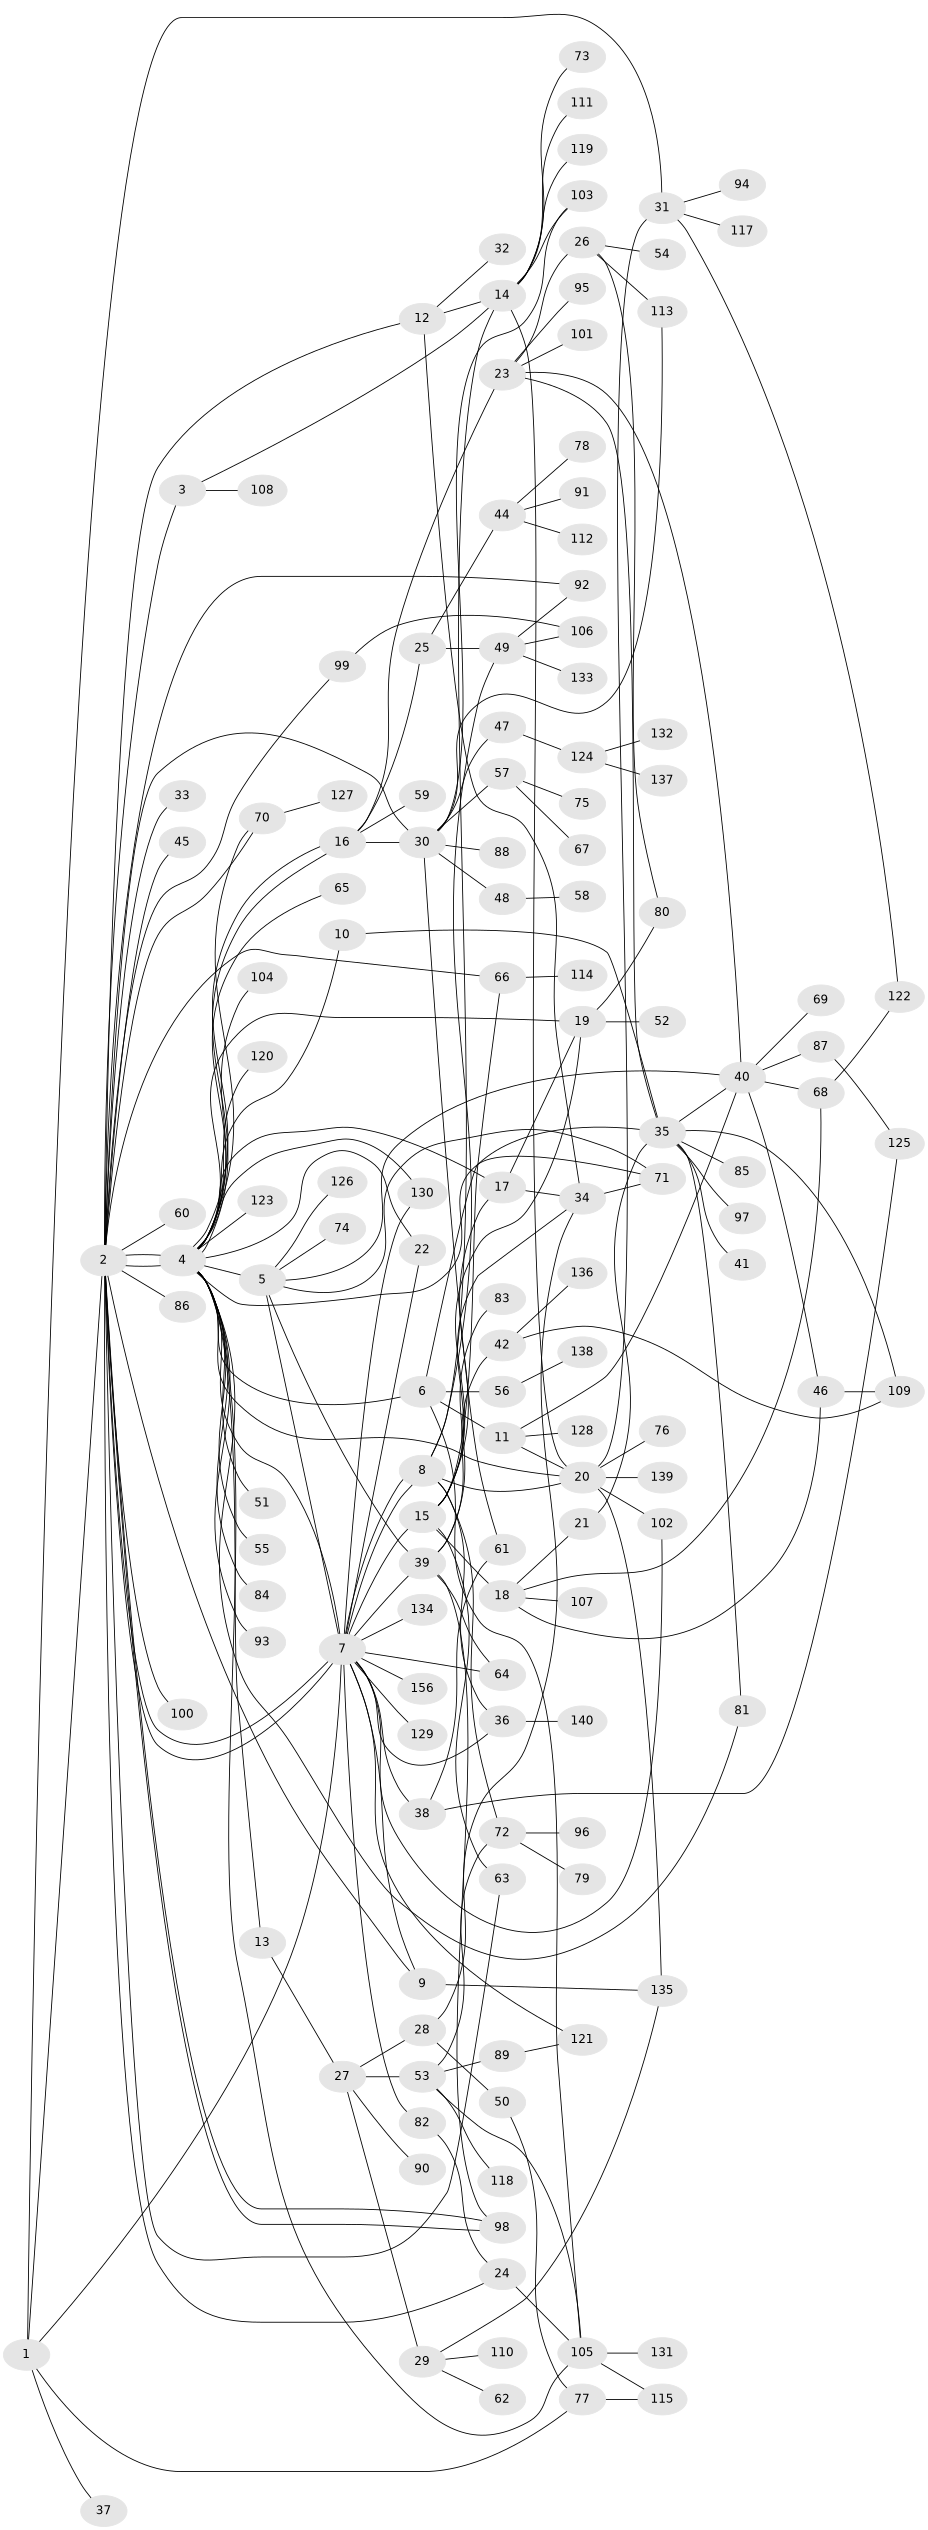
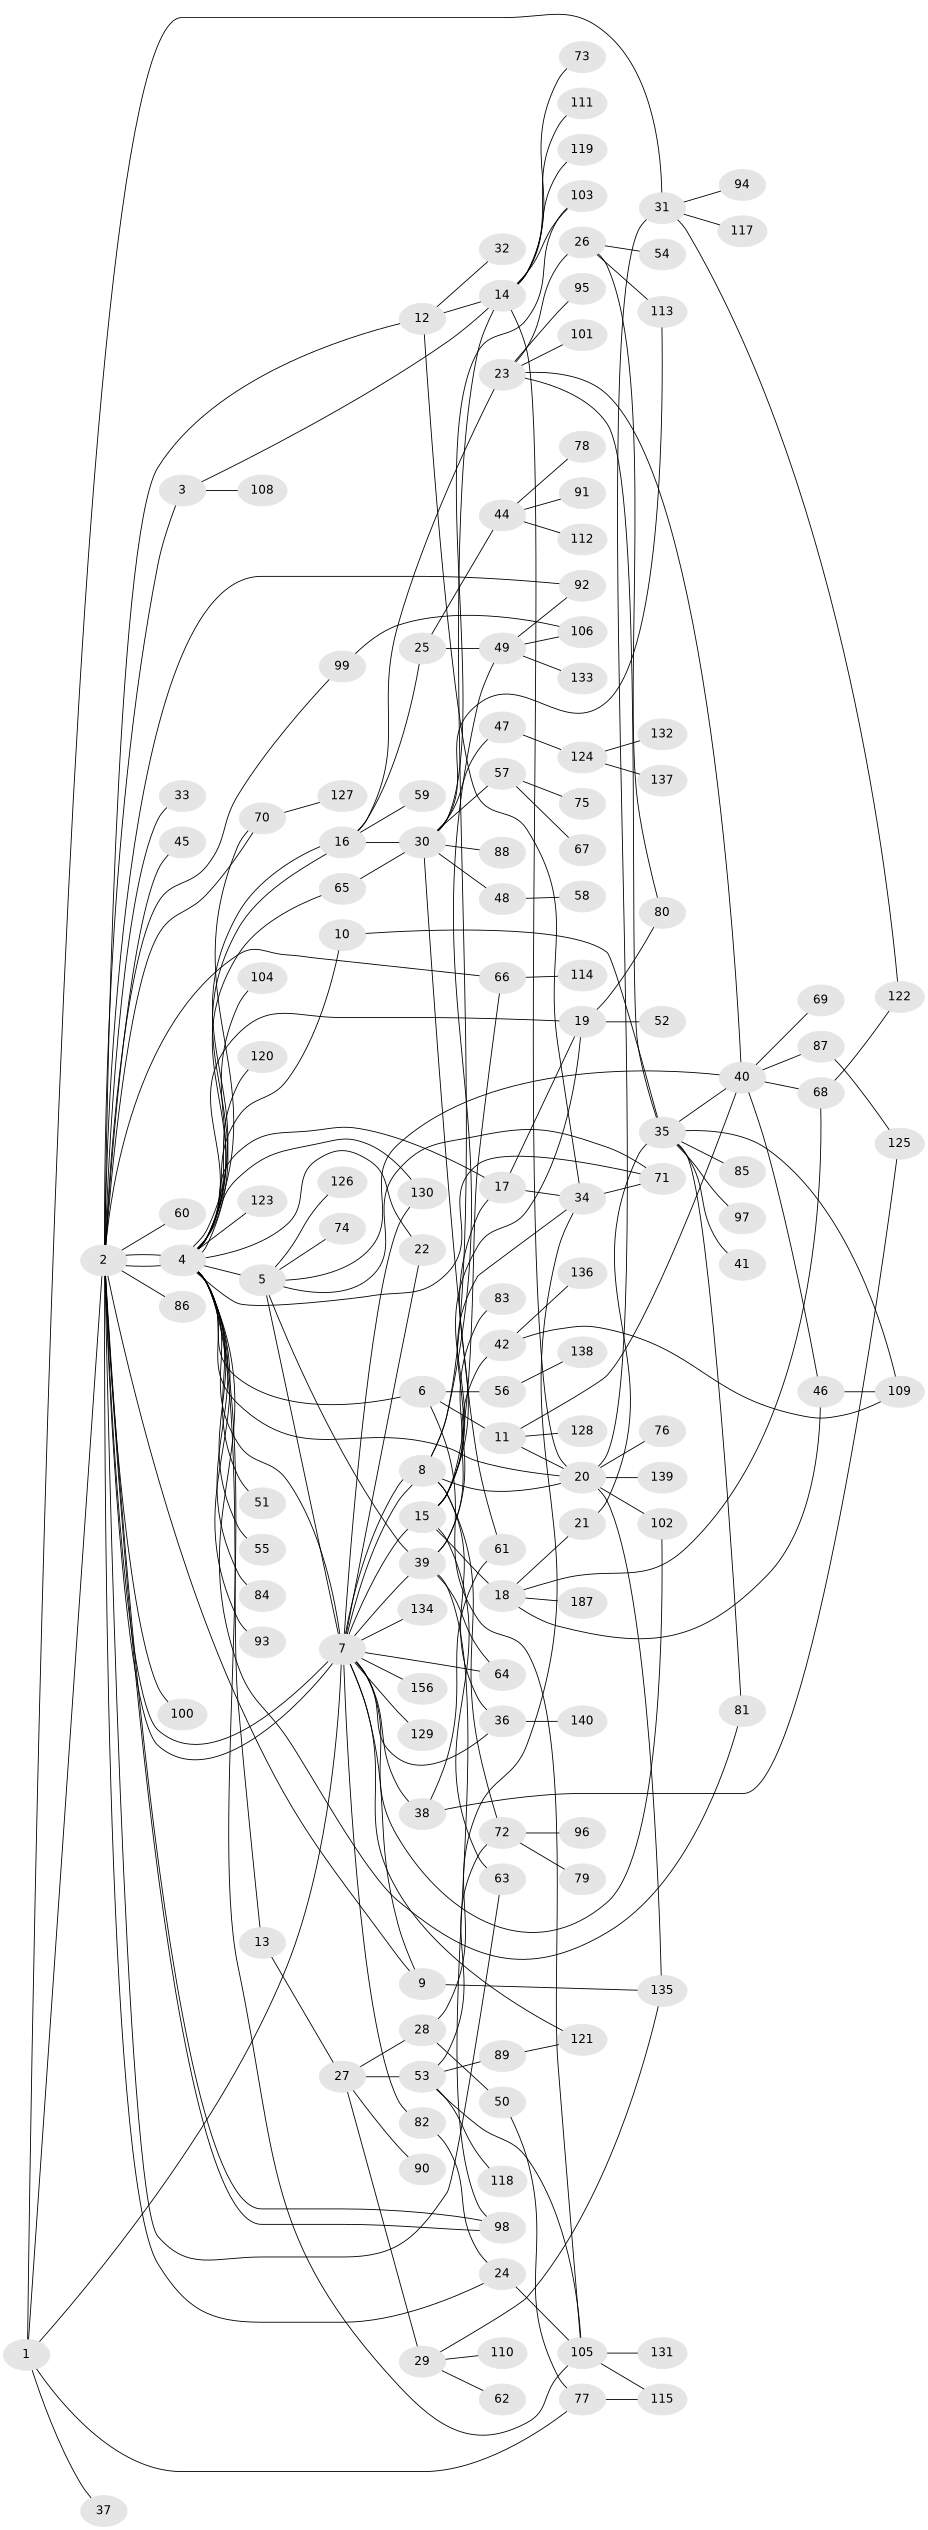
edge "30" -- "2": now "30" -- "65"
edge "35" -- "6": removed
node "107": label "107" -> "187"
